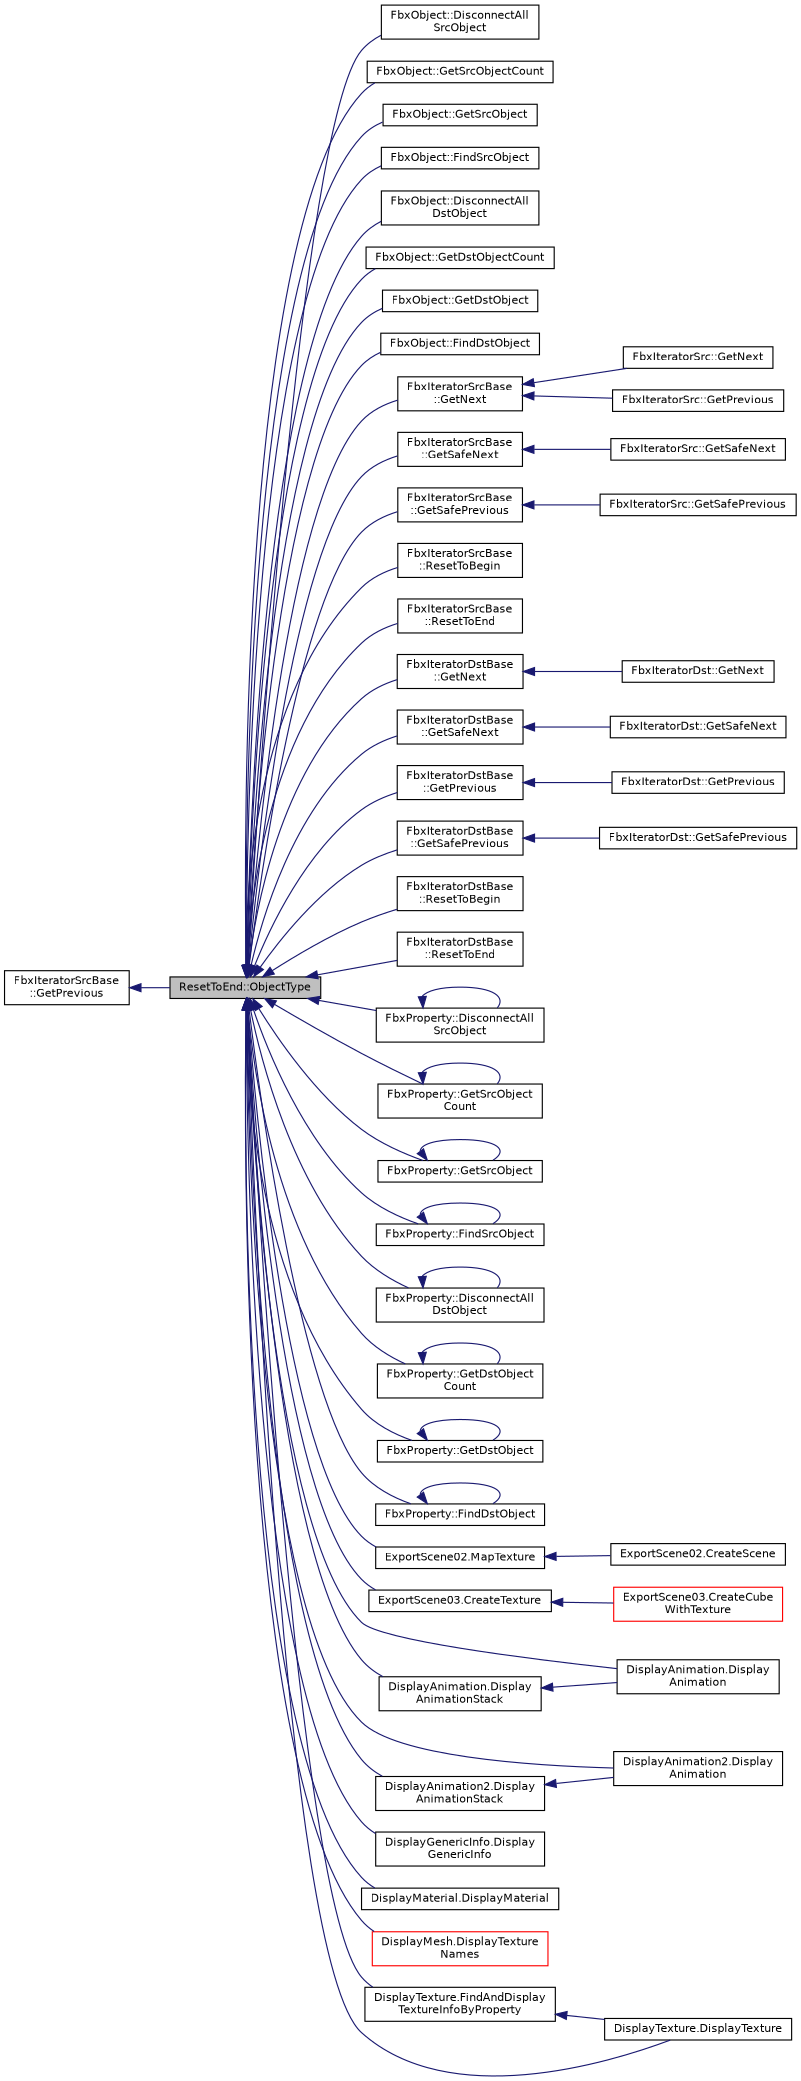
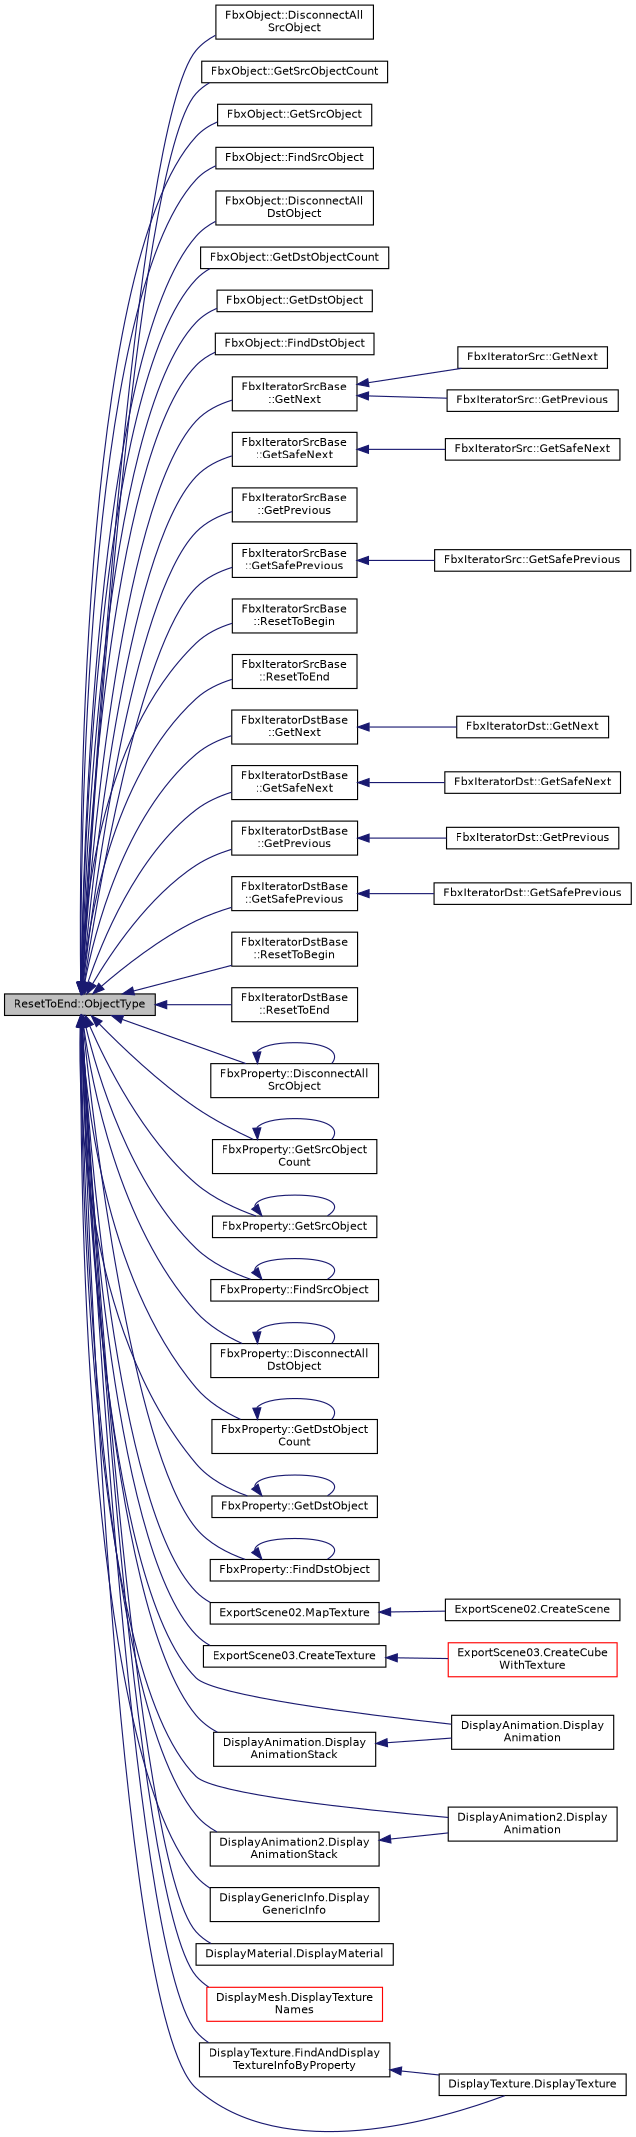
edge "ResetToEnd::ObjectType" -> "FbxIteratorSrcBase ::GetPrevious": reversed
